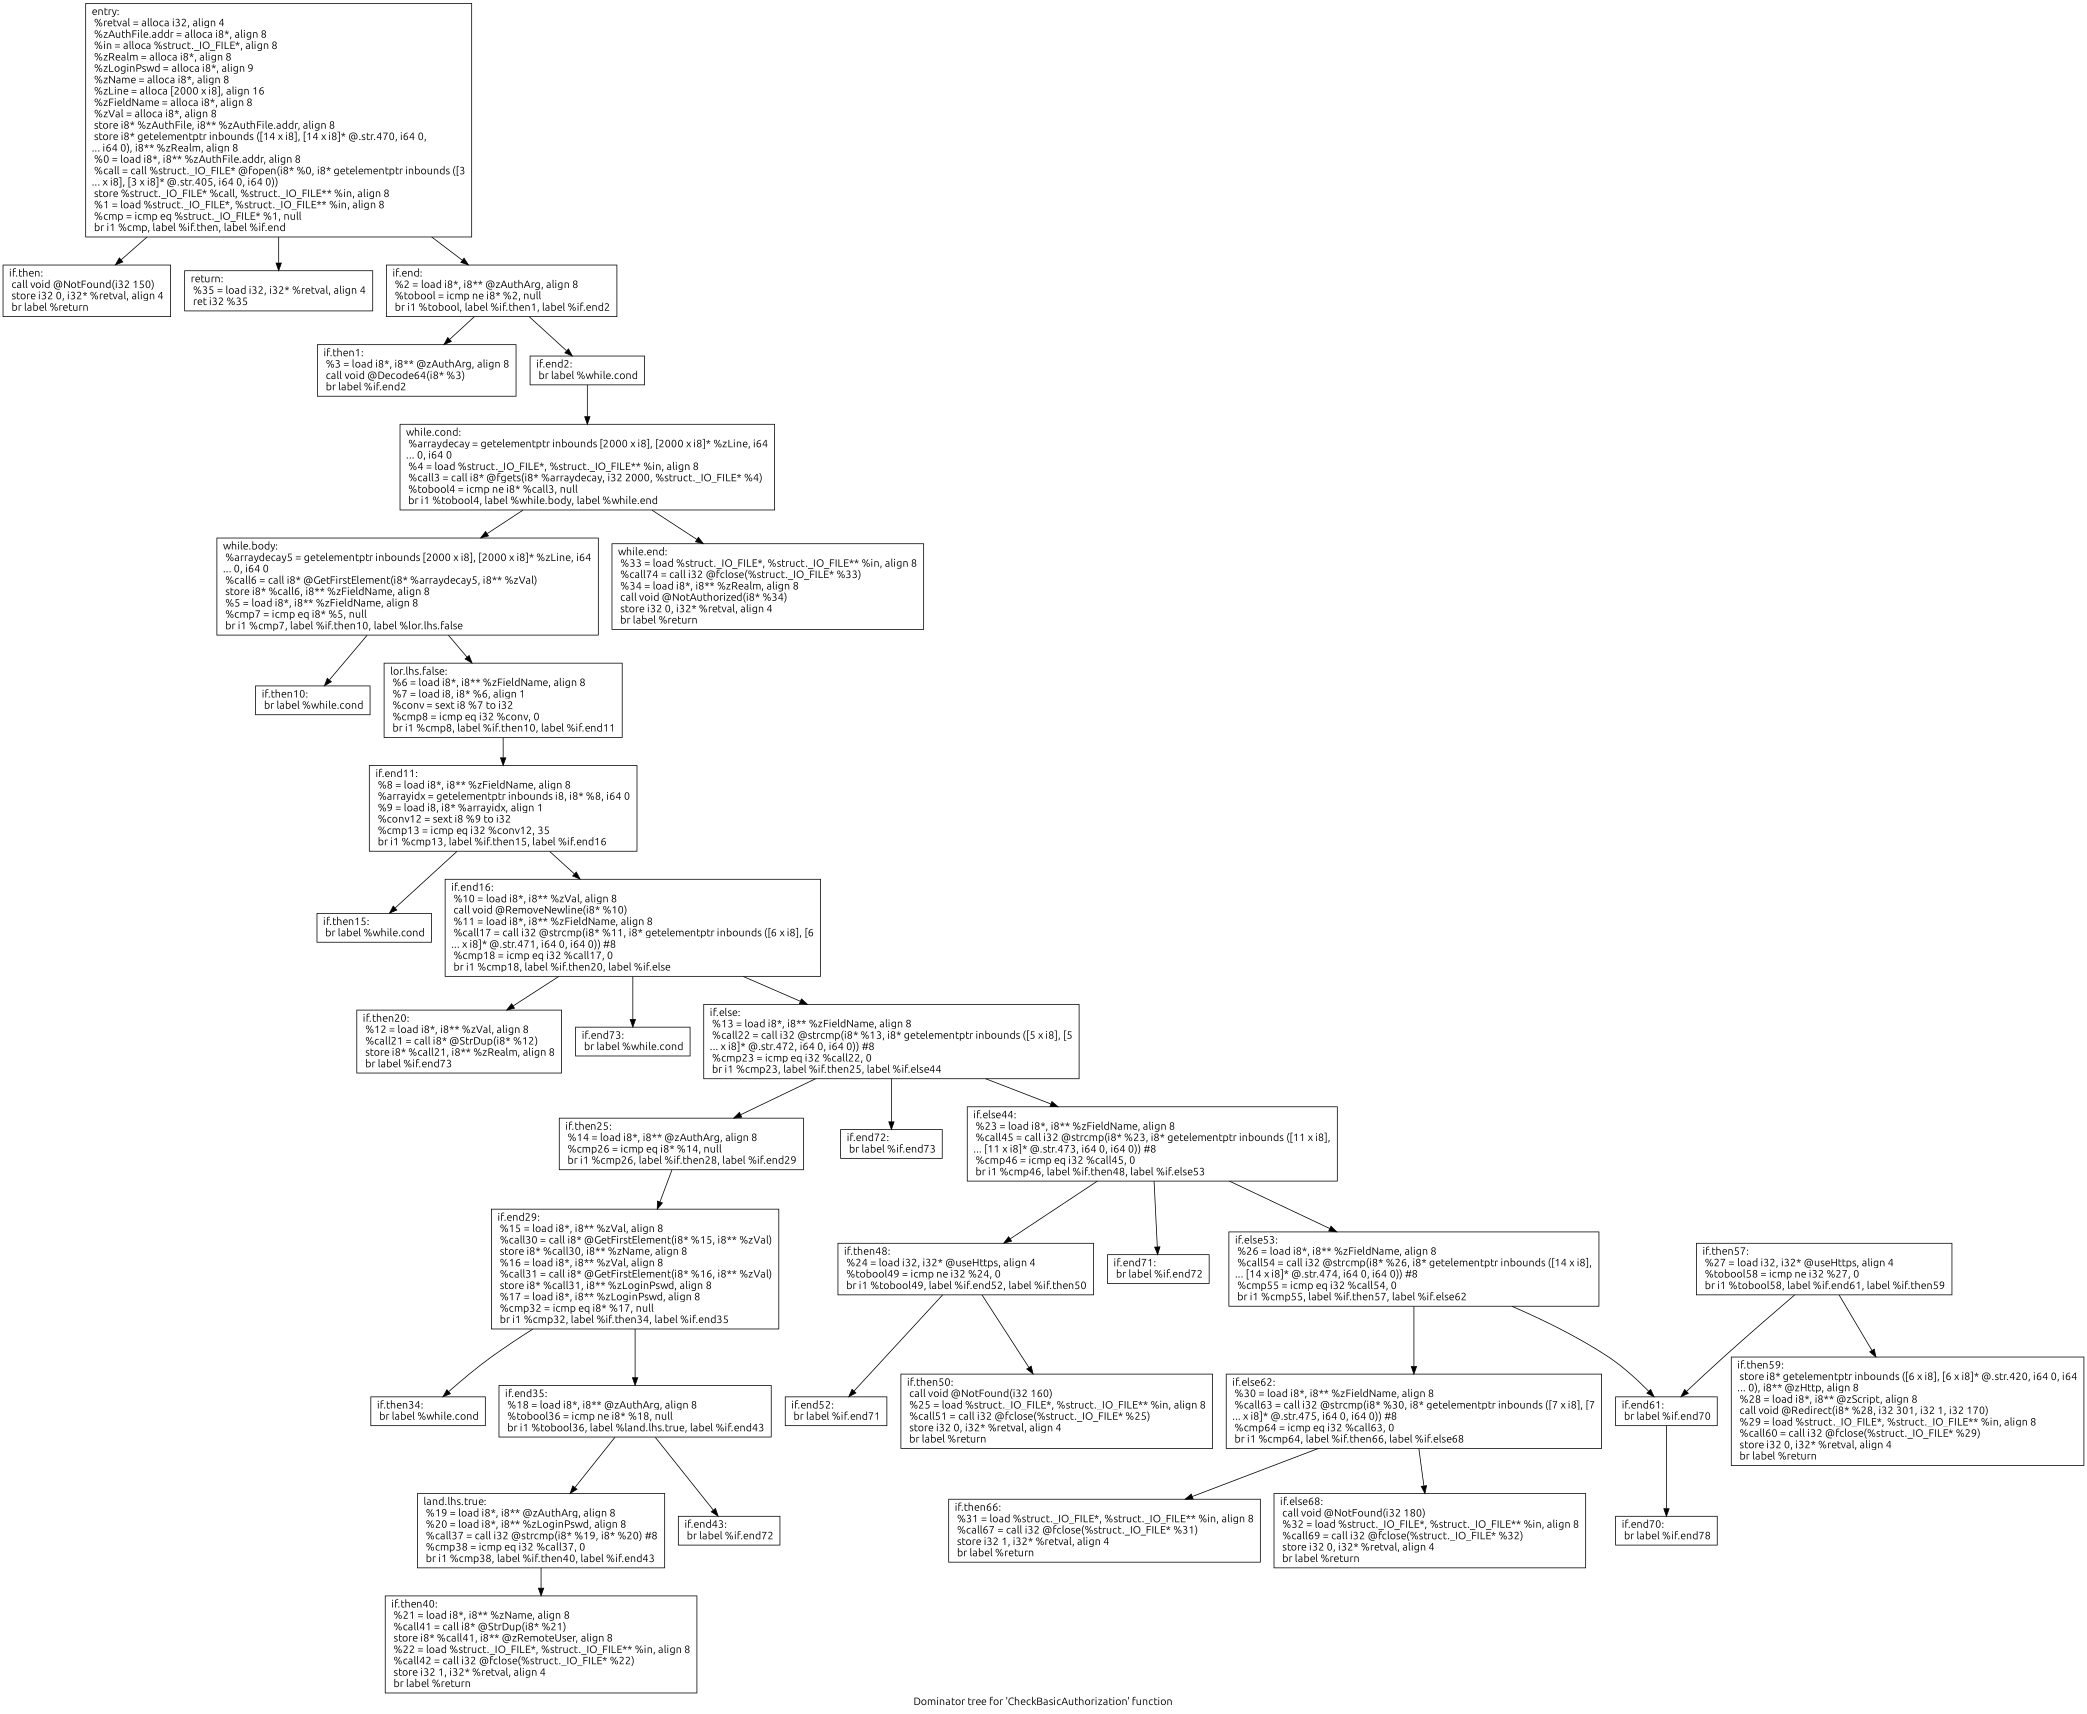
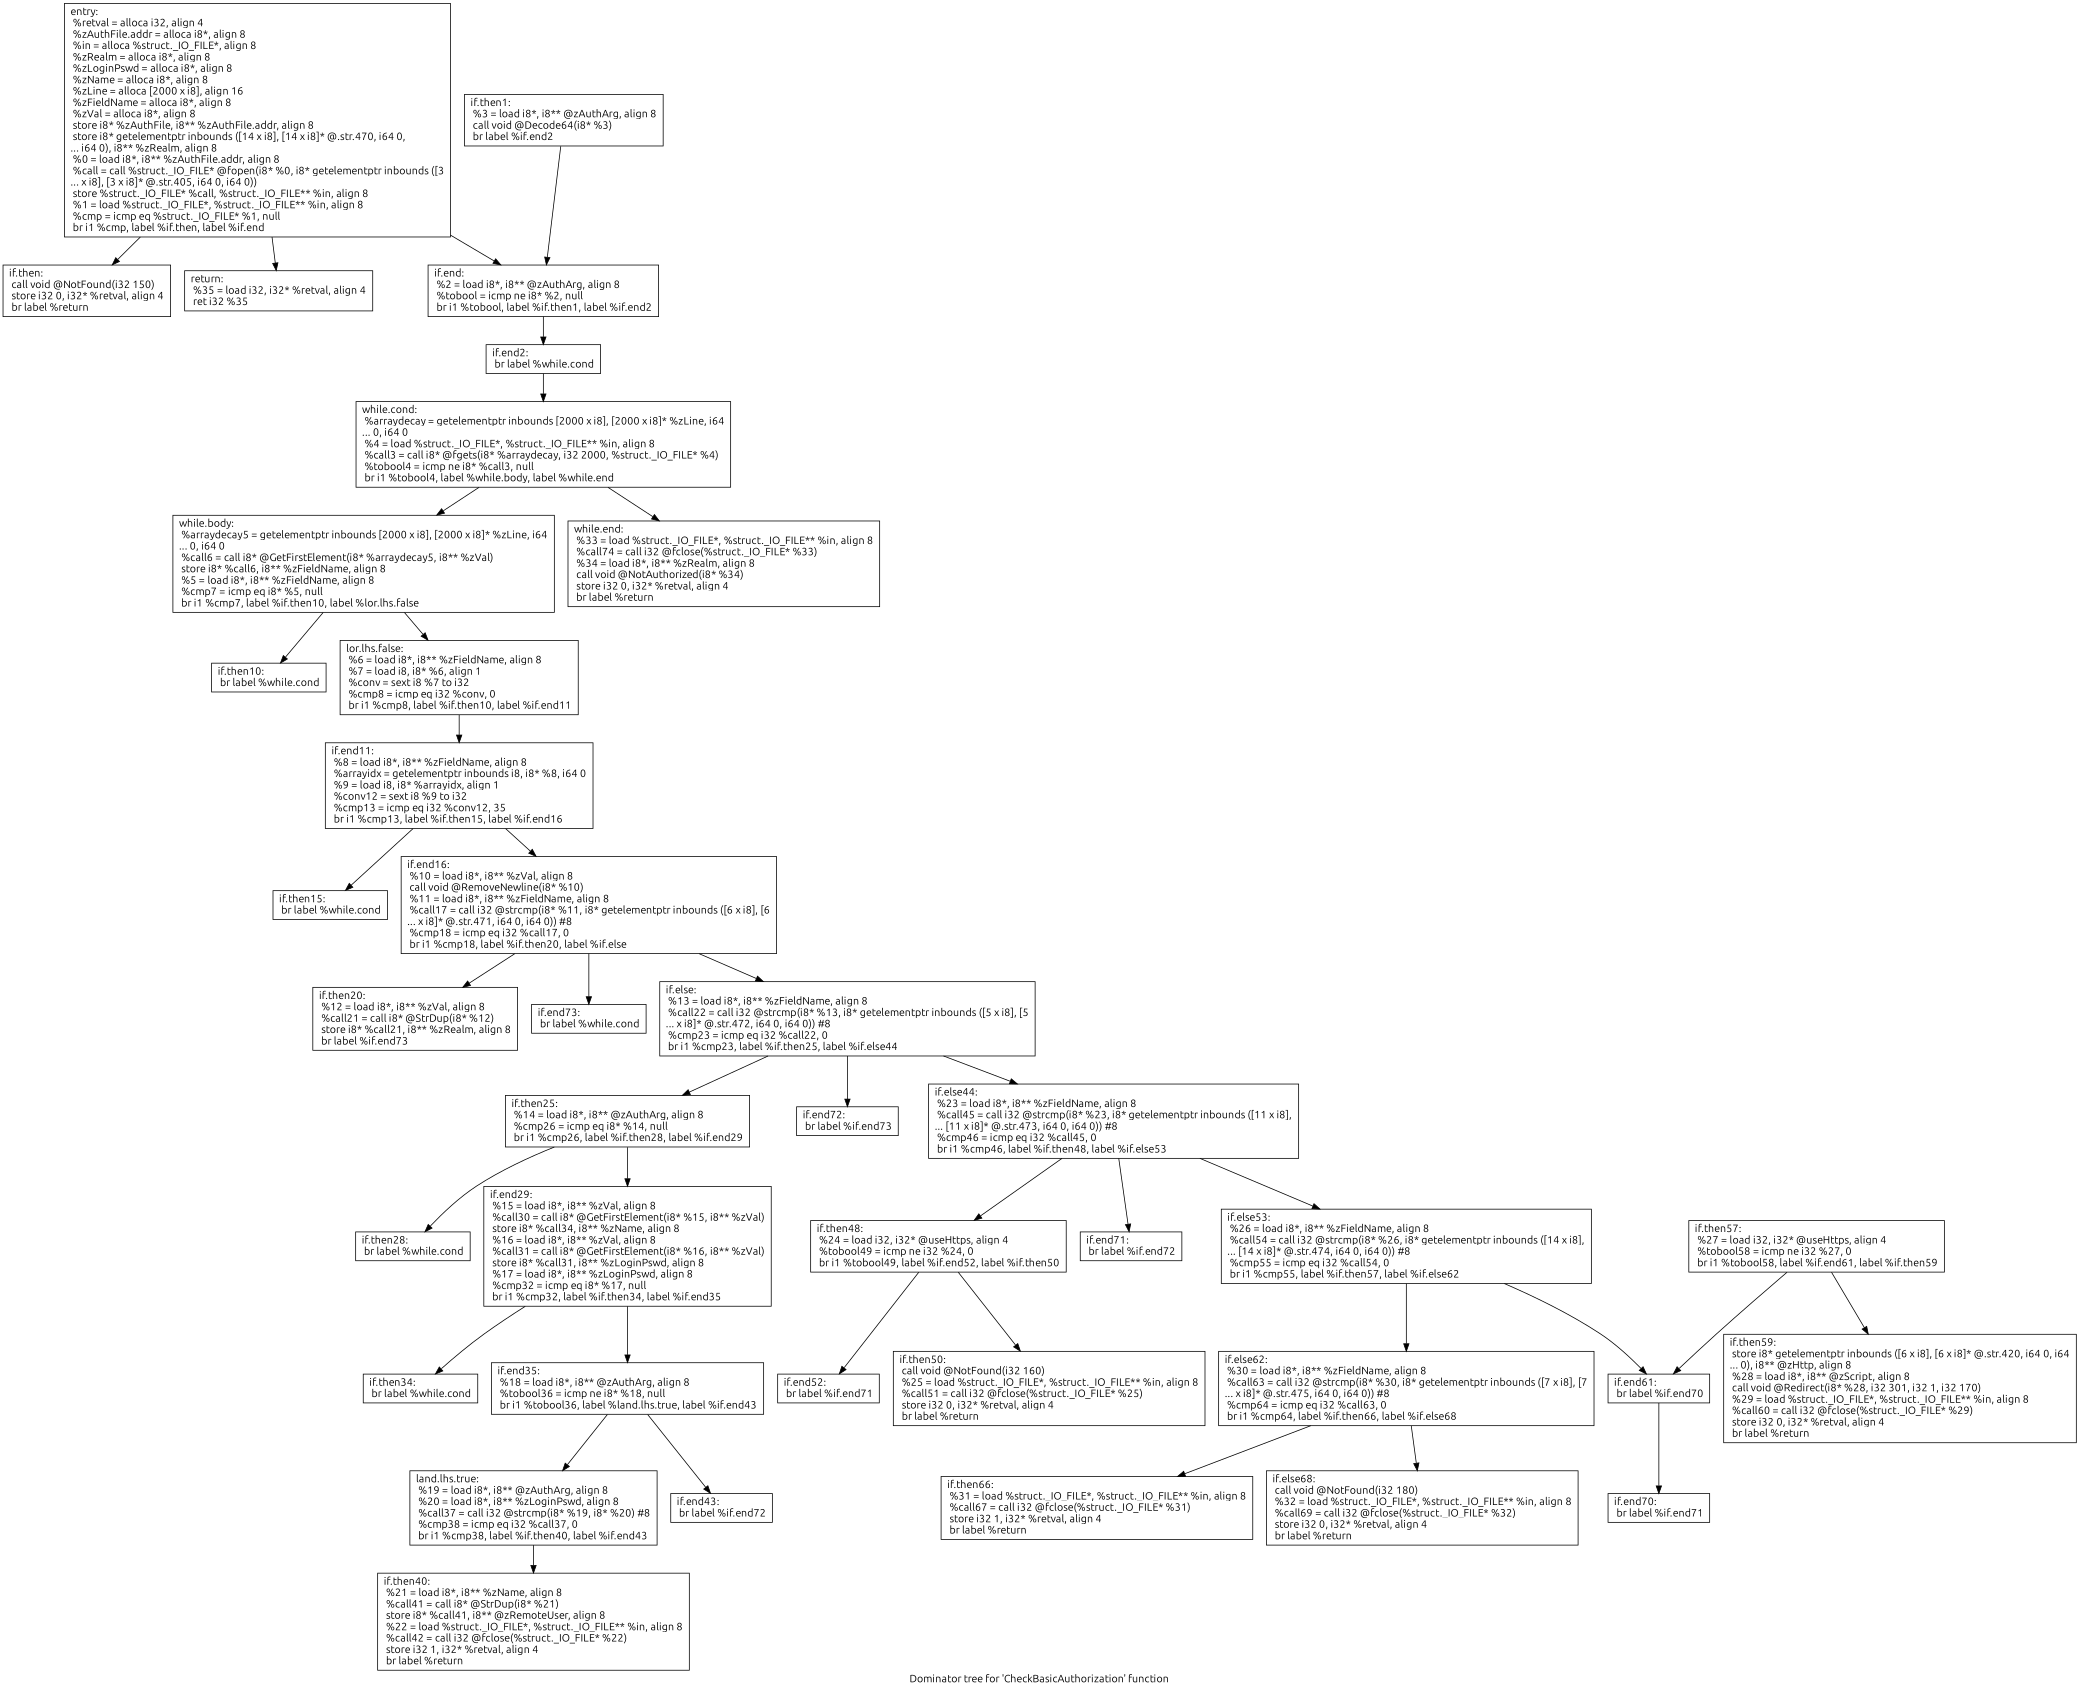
node "entry:": text "%zLoginPswd = alloca i8*, align 9" -> "%zLoginPswd = alloca i8*, align 8"
edge "if.end:" -> "if.then1:": reversed
node "if.then28:": added
node "if.end29:": text "store i8* %call30, i8** %zName, align 8" -> "store i8* %call34, i8** %zName, align 8"
node "if.end70:": text "br label %if.end78" -> "br label %if.end71"
